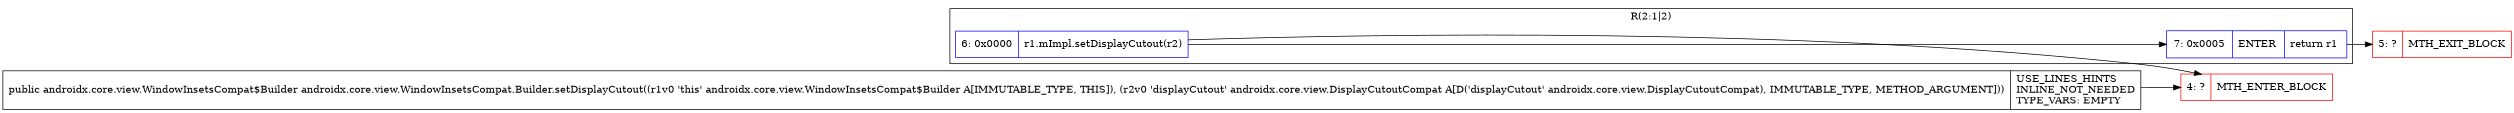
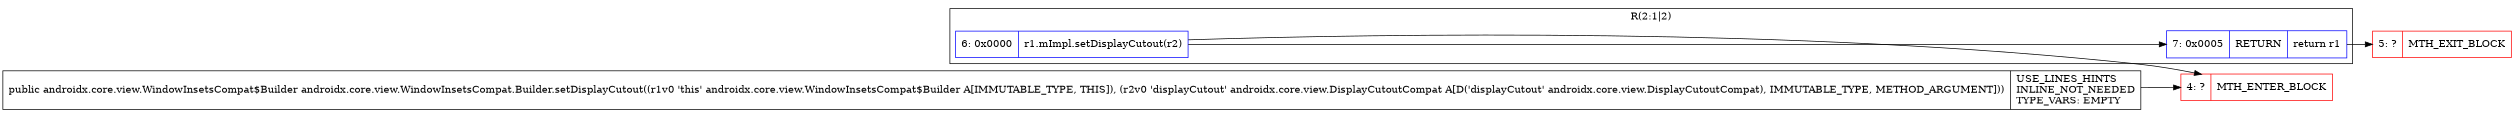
node "7: 0x0005": text "ENTER" -> "RETURN"
